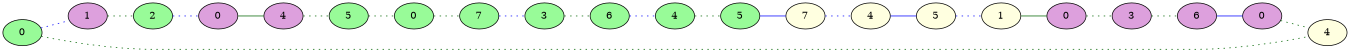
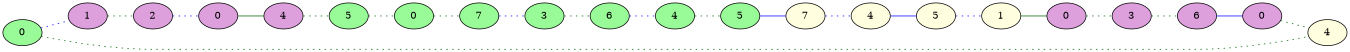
node "2": fillcolor palegreen -> plum
